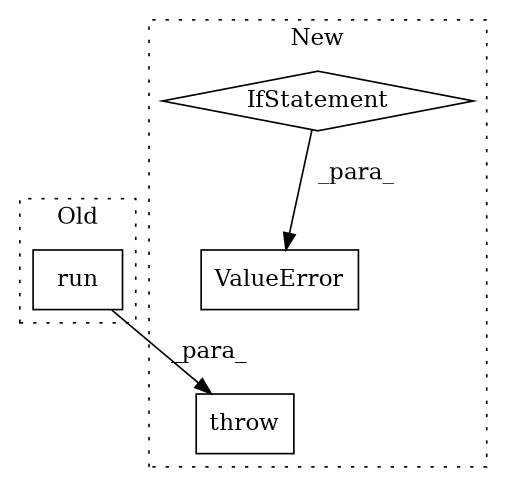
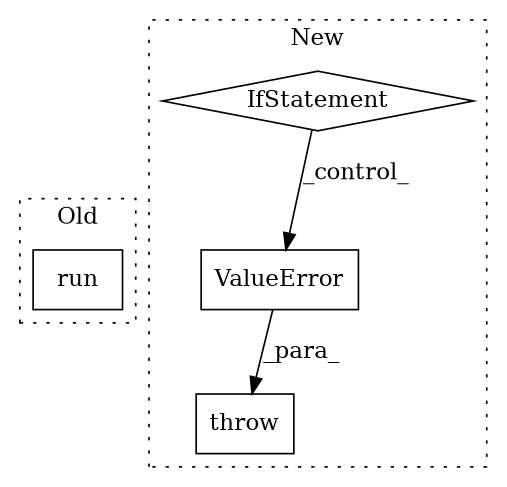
edge "IfStatement" -> "ValueError": label "_para_" -> "_control_"
edge "run" -> "throw": now "ValueError" -> "throw"
